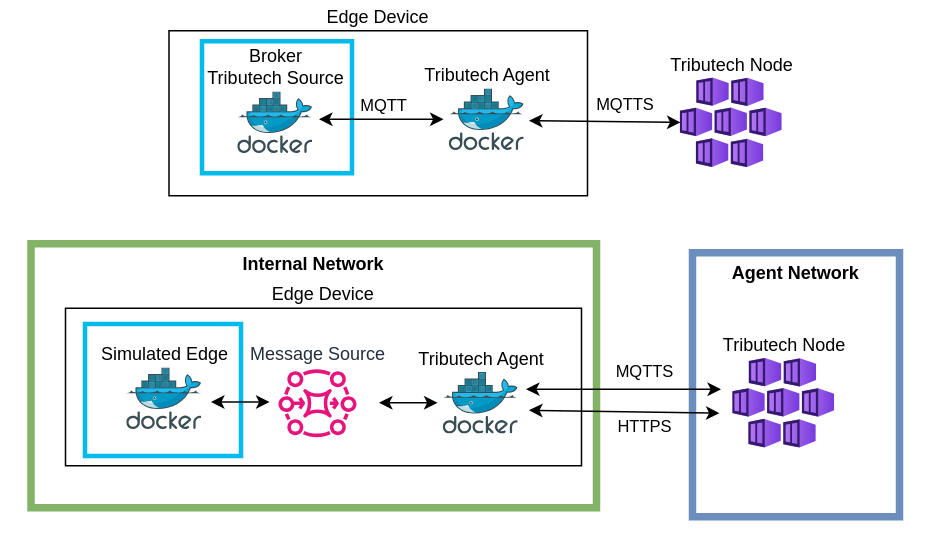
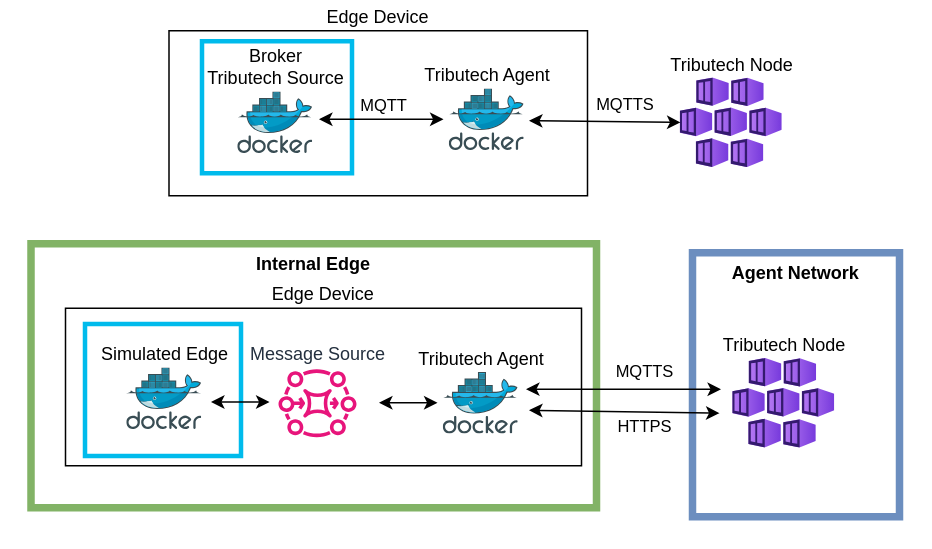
node "Internal Network": label "Internal Network" -> "Internal Edge"
